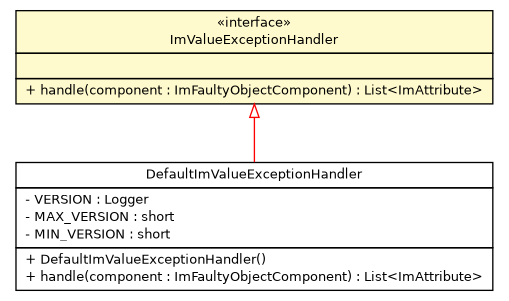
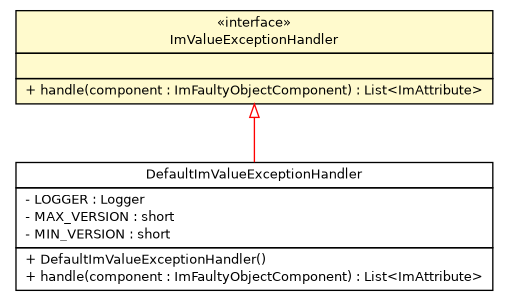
node "DefaultImValueExceptionHandler": text "- VERSION : Logger" -> "- LOGGER : Logger"
